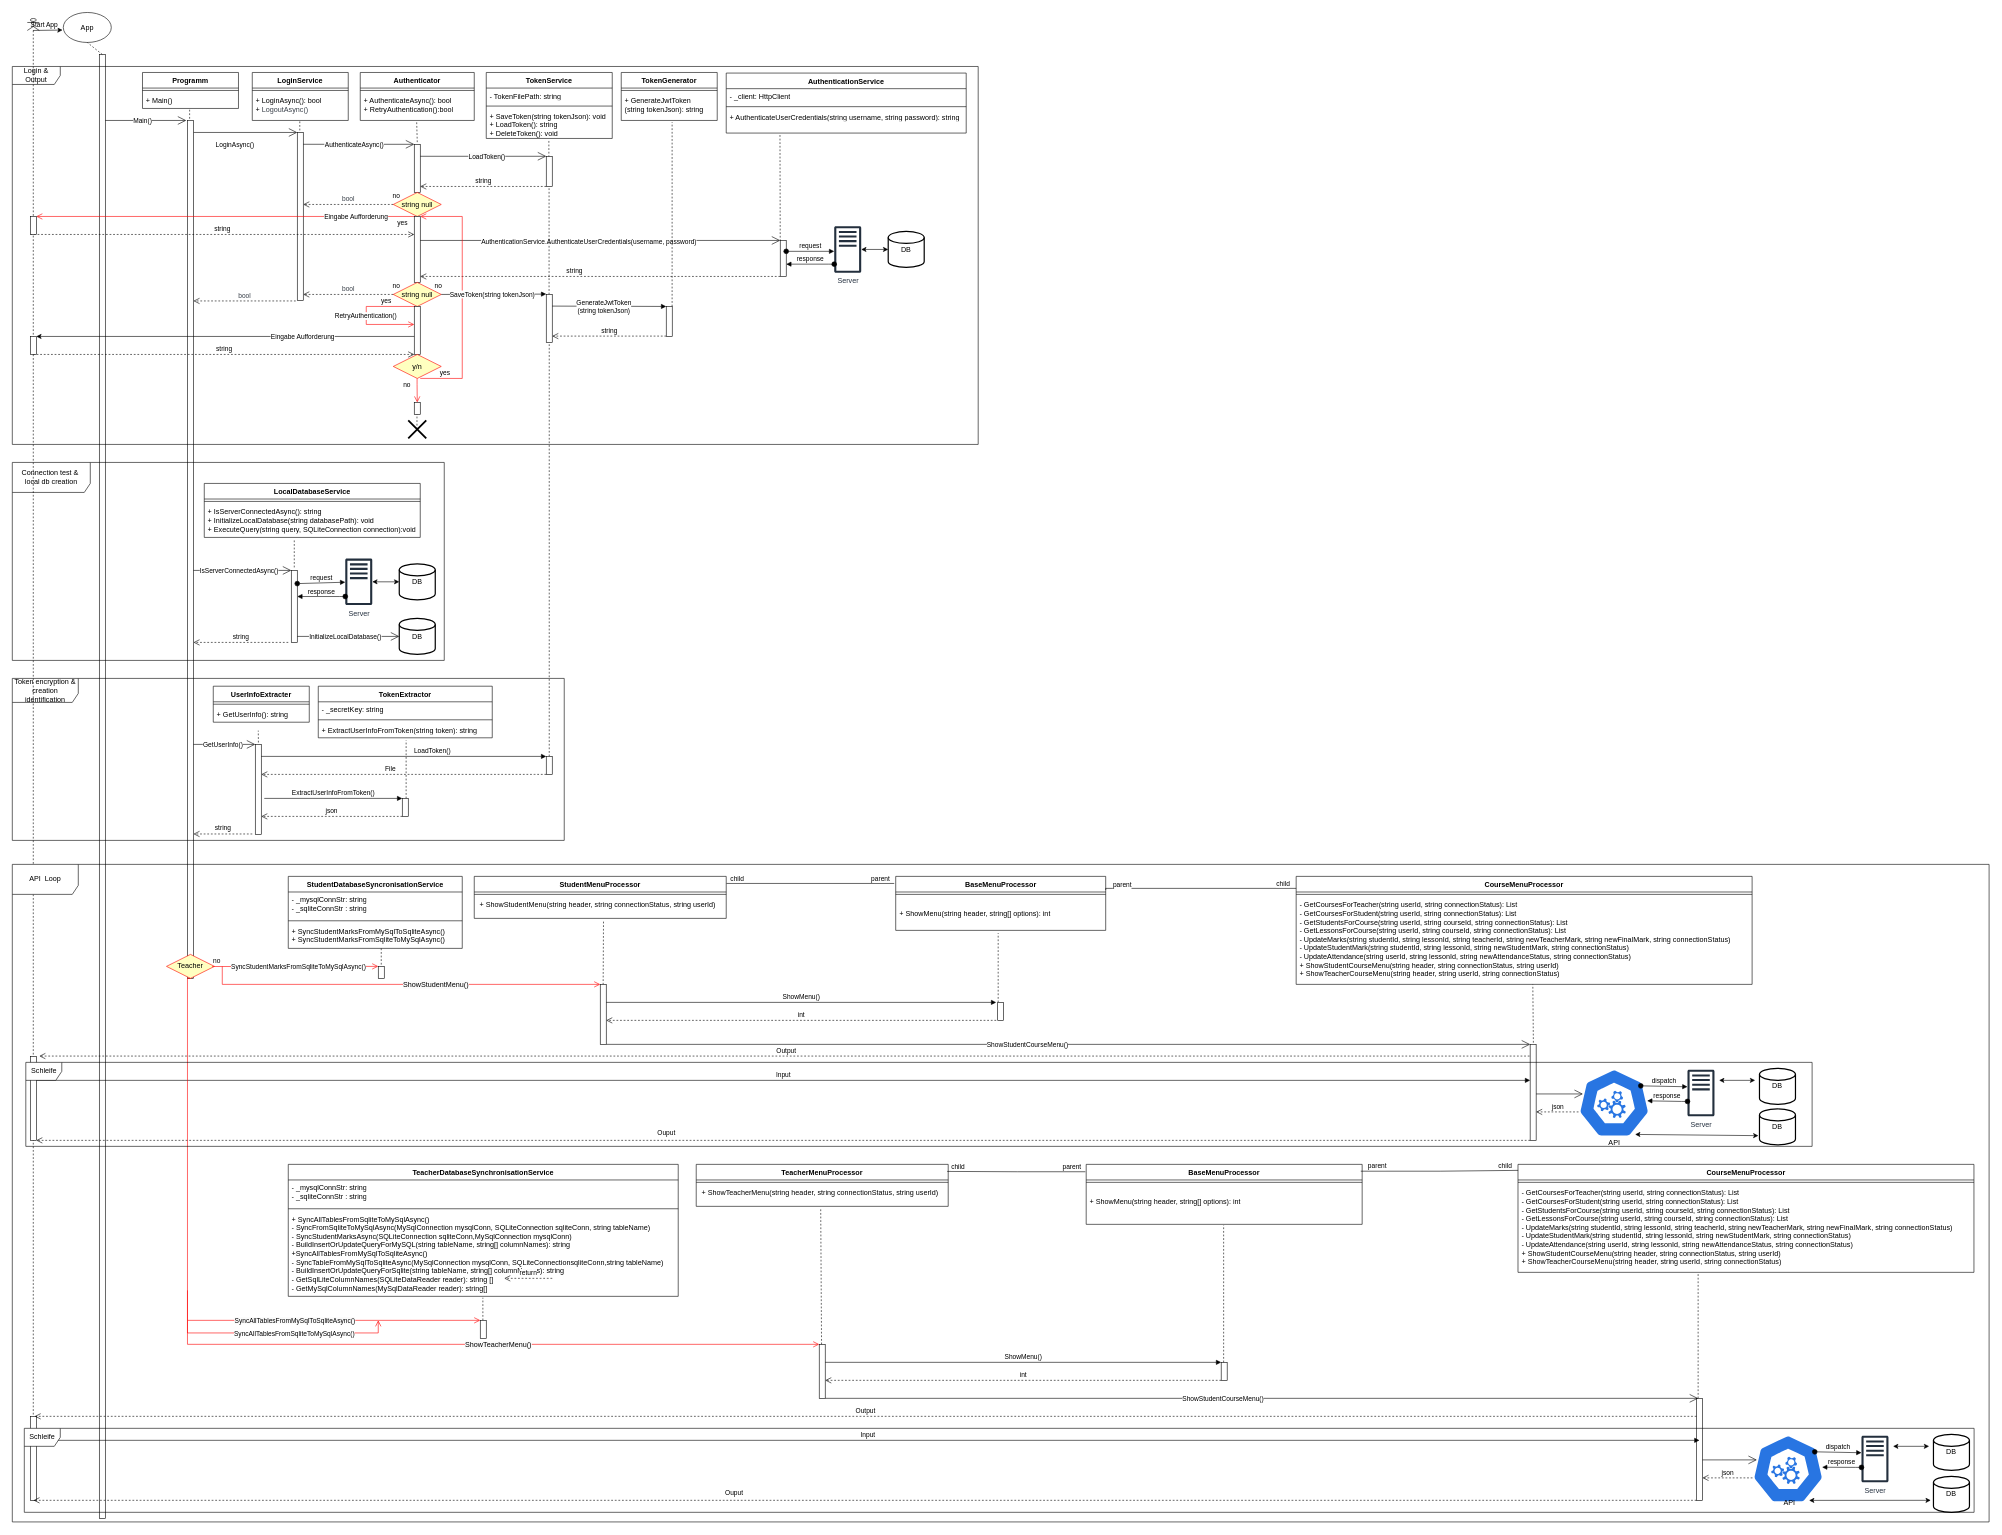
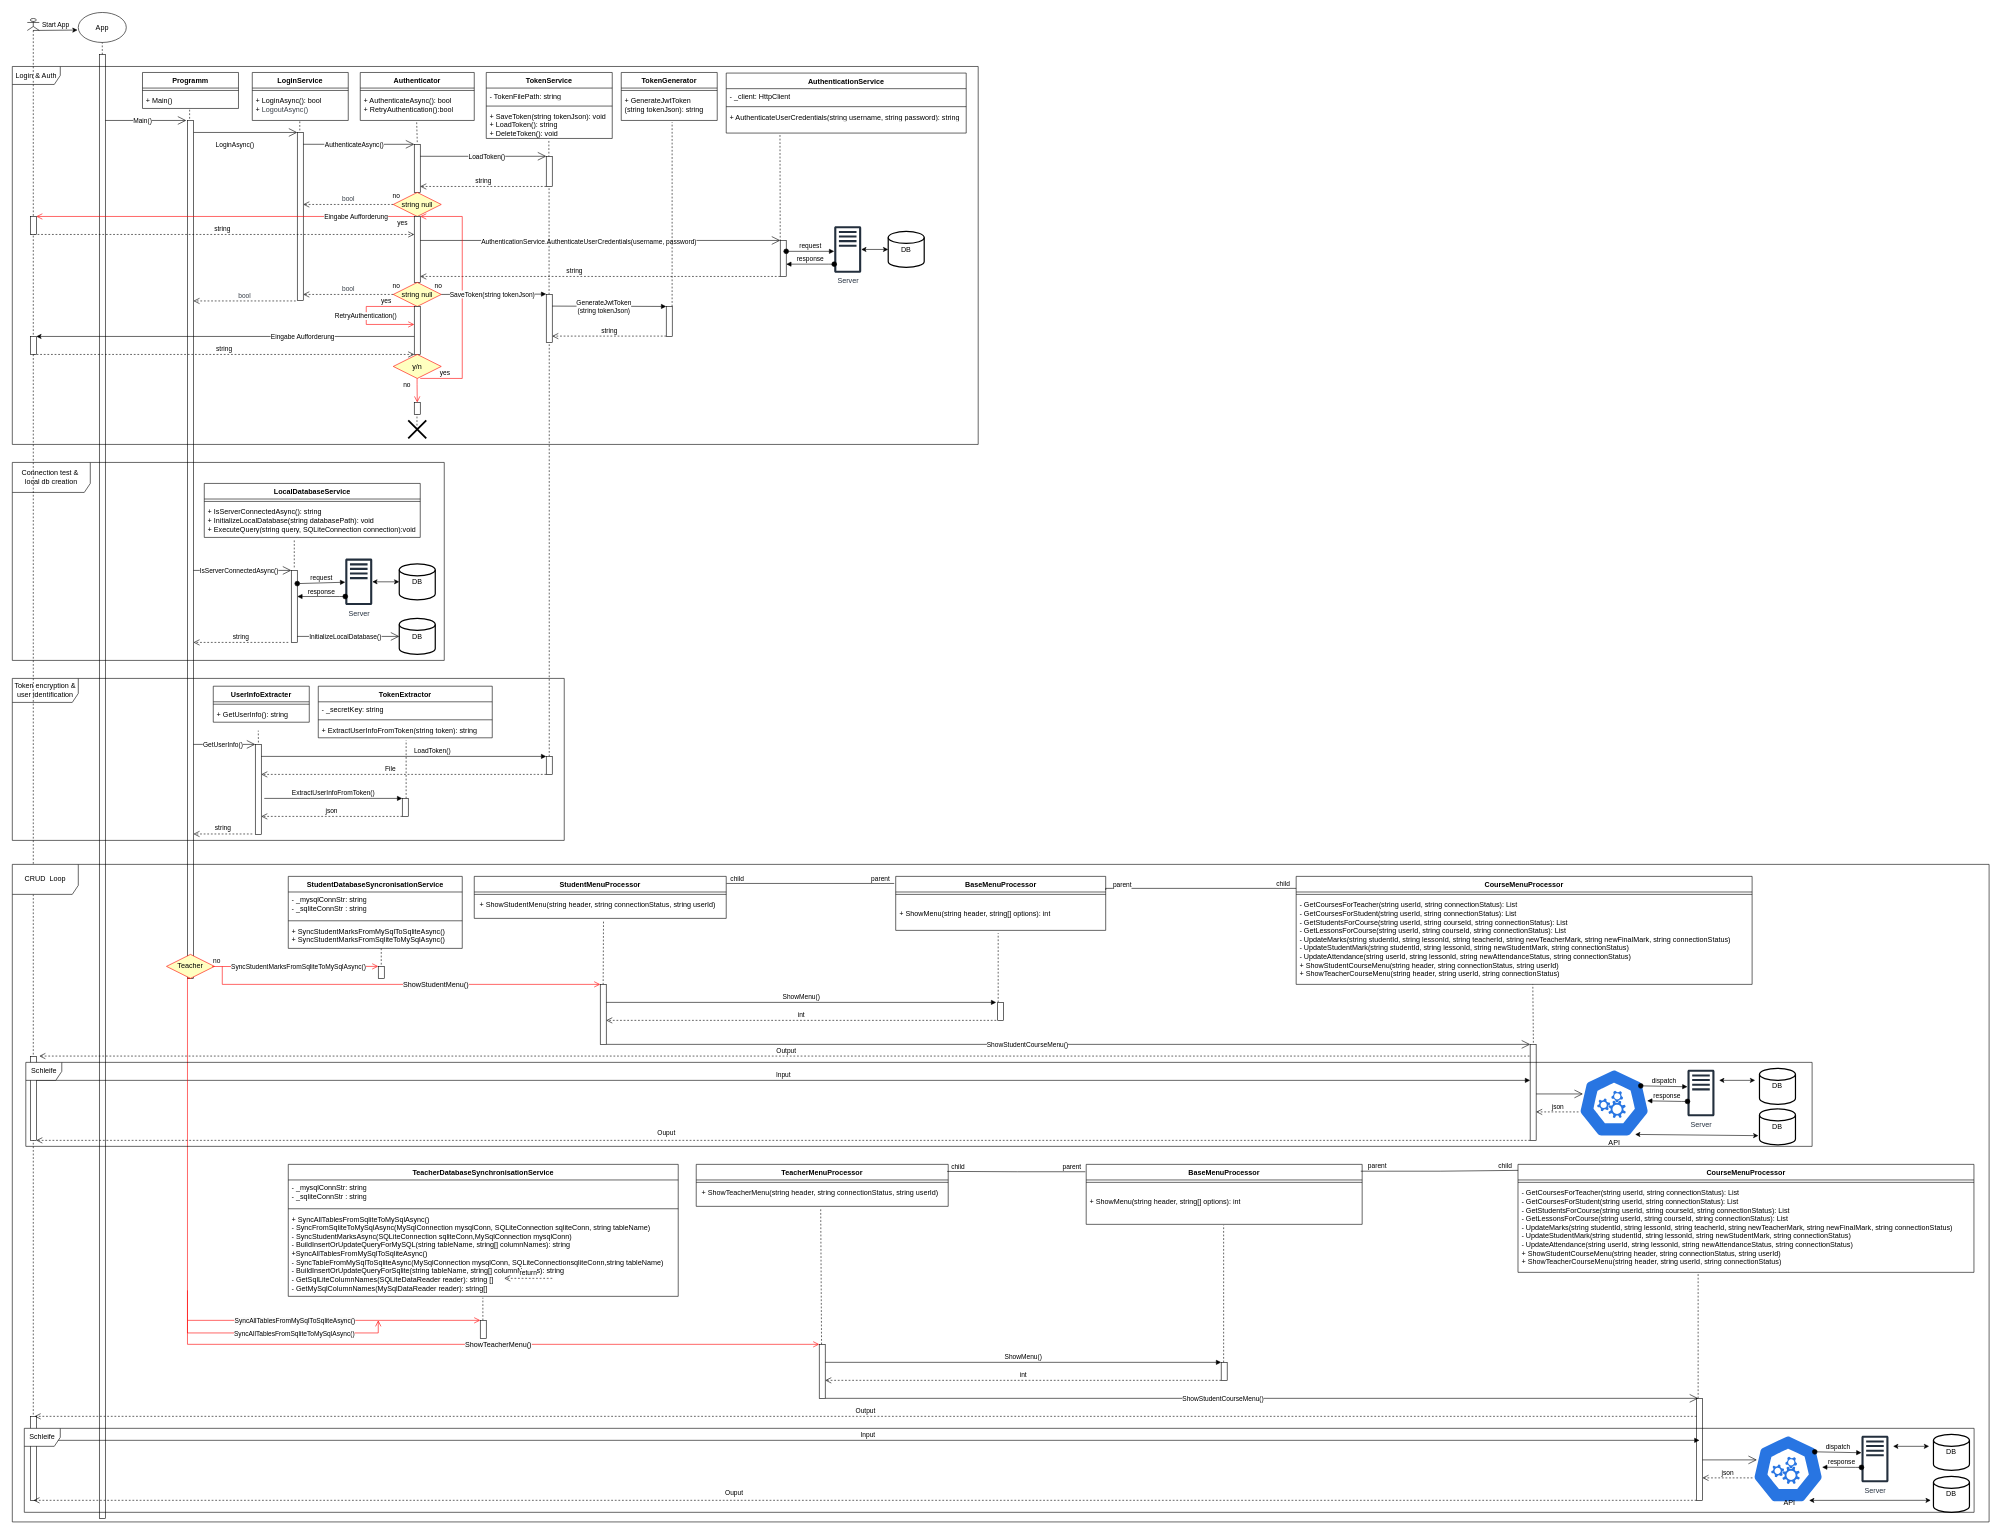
node "App": moved (87, 27) -> (102, 27)
node "Login & Output": label "Login & Output" -> "Login & Auth"
node "Token encryption & creation identification": label "Token encryption & creation identification" -> "Token encryption & user identification"
node "API Loop": label "API Loop" -> "CRUD Loop"
